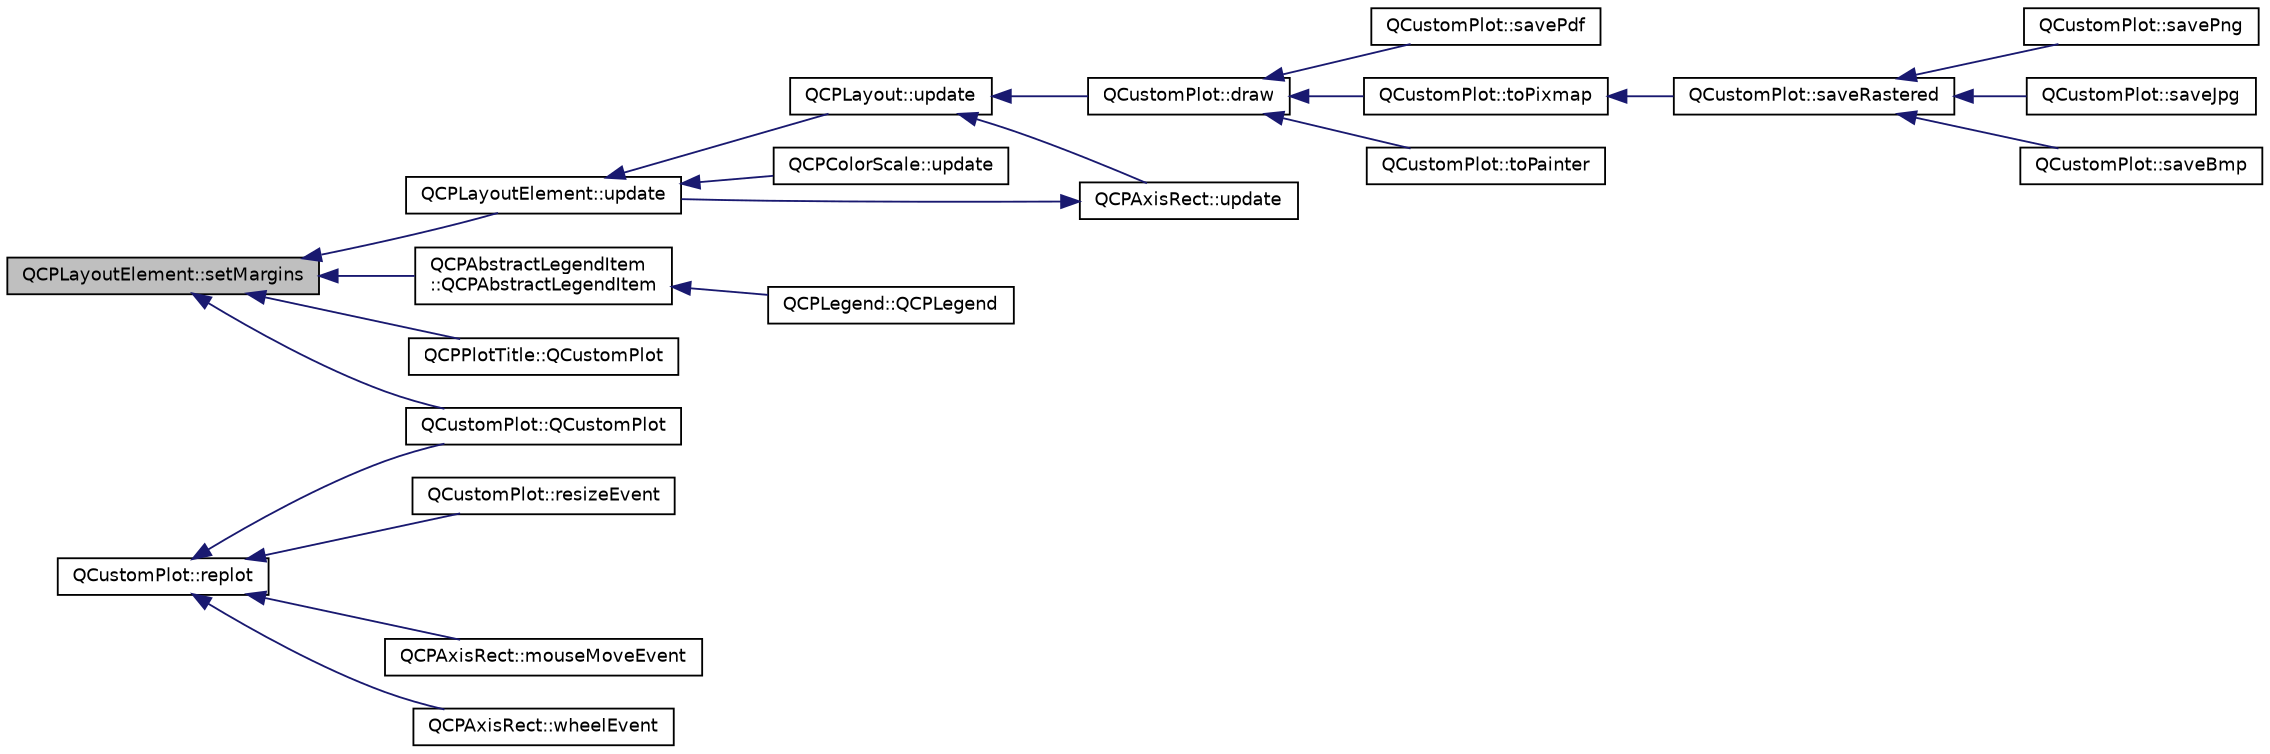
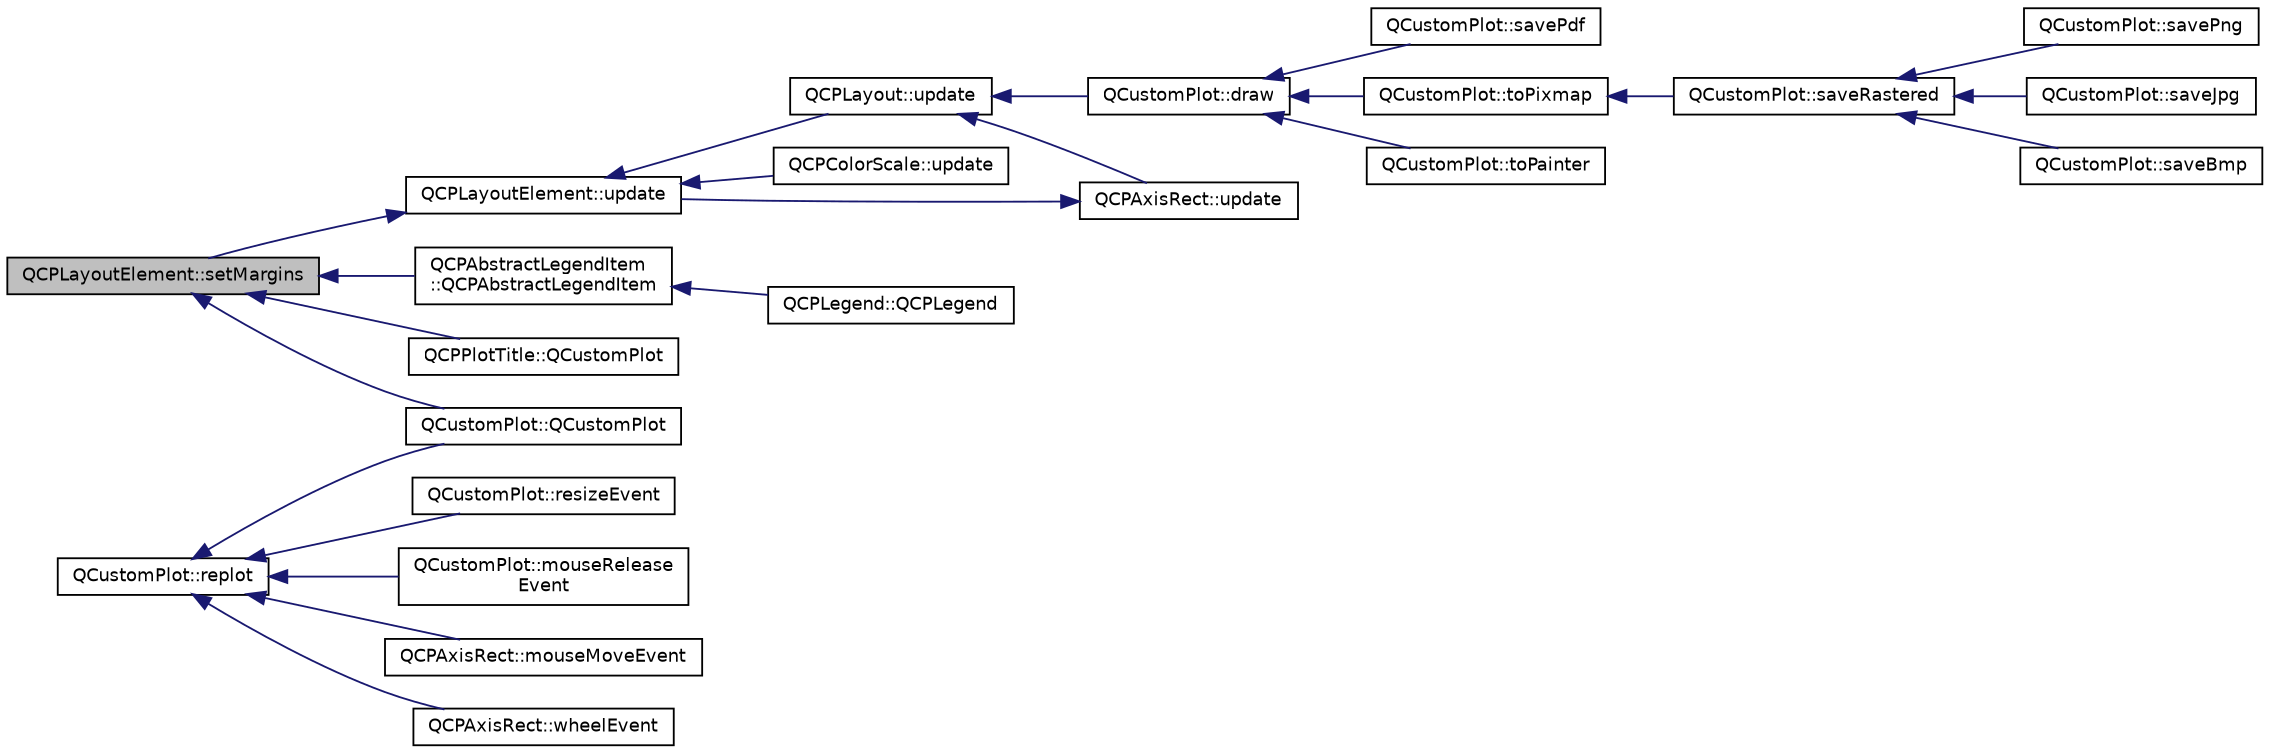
edge "QCPLayoutElement::update" -> "QCPLayoutElement::setMargins": reversed
node "QCustomPlot::mouseRelease Event": added
